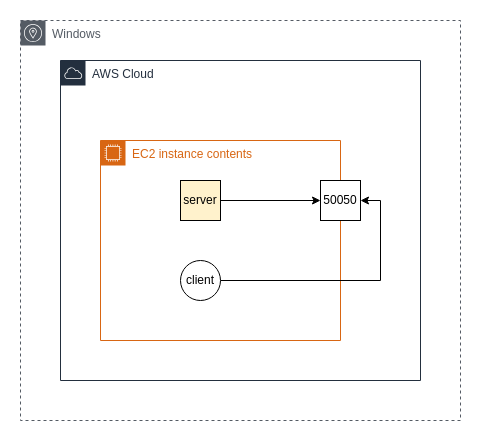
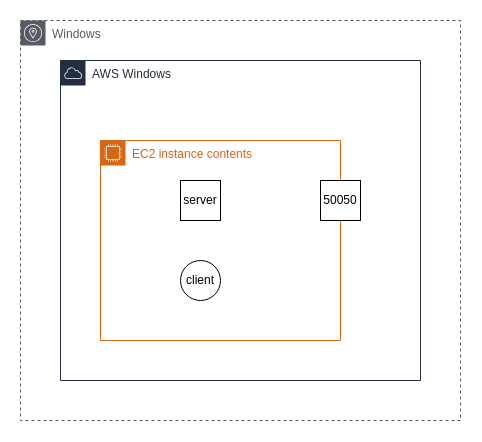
node "AWS Cloud": label "AWS Cloud" -> "AWS Windows"
node "server": fillcolor #fff2cc -> #ffffff
edge "server" -> "50050": removed
edge "client" -> "50050": removed
